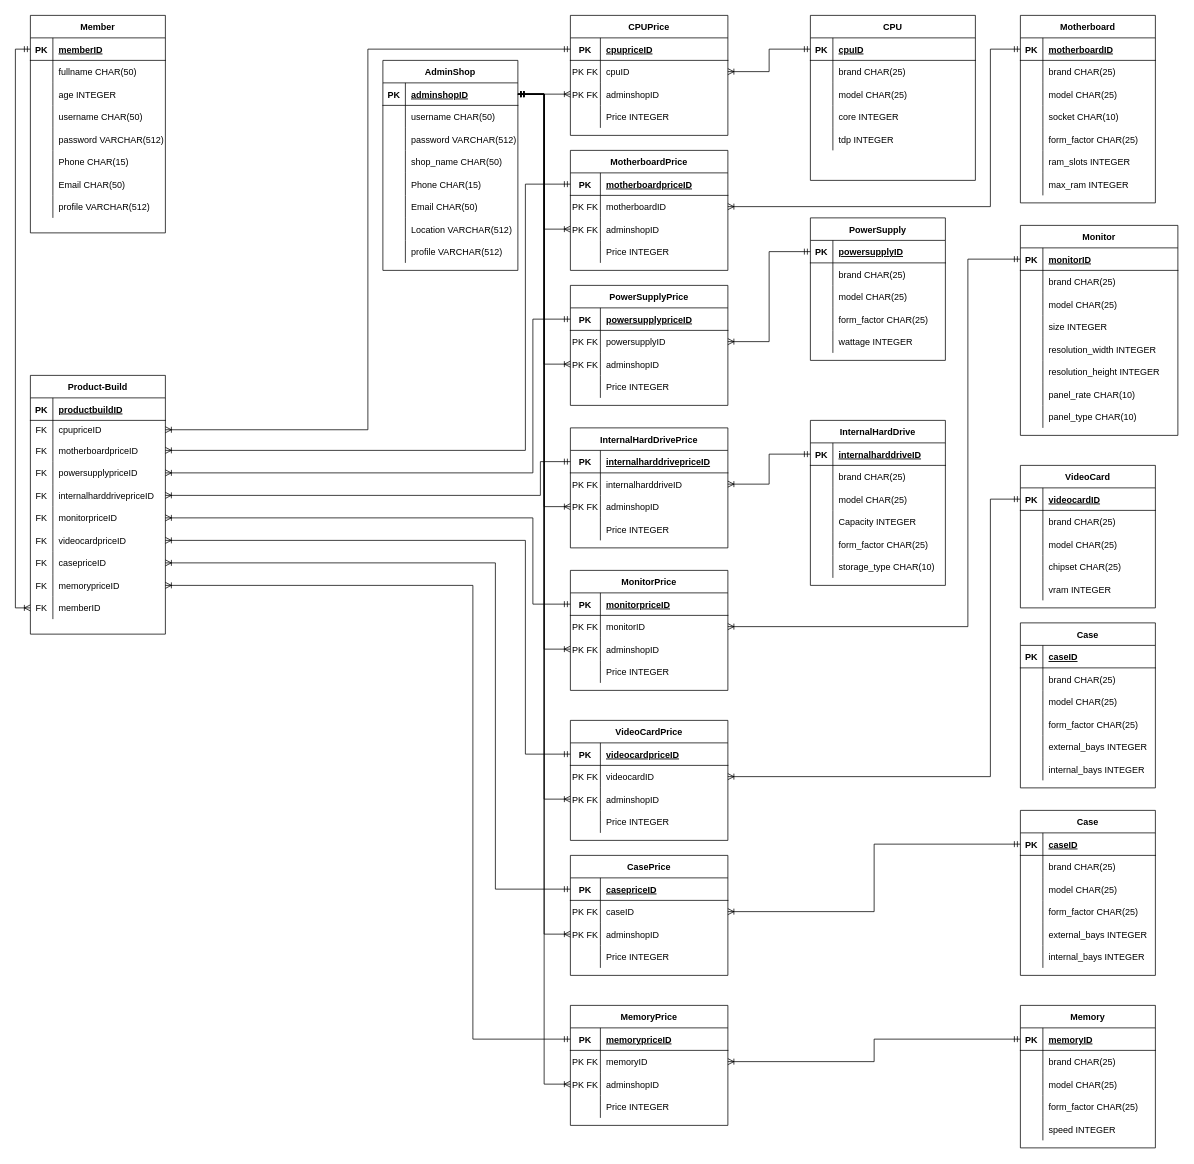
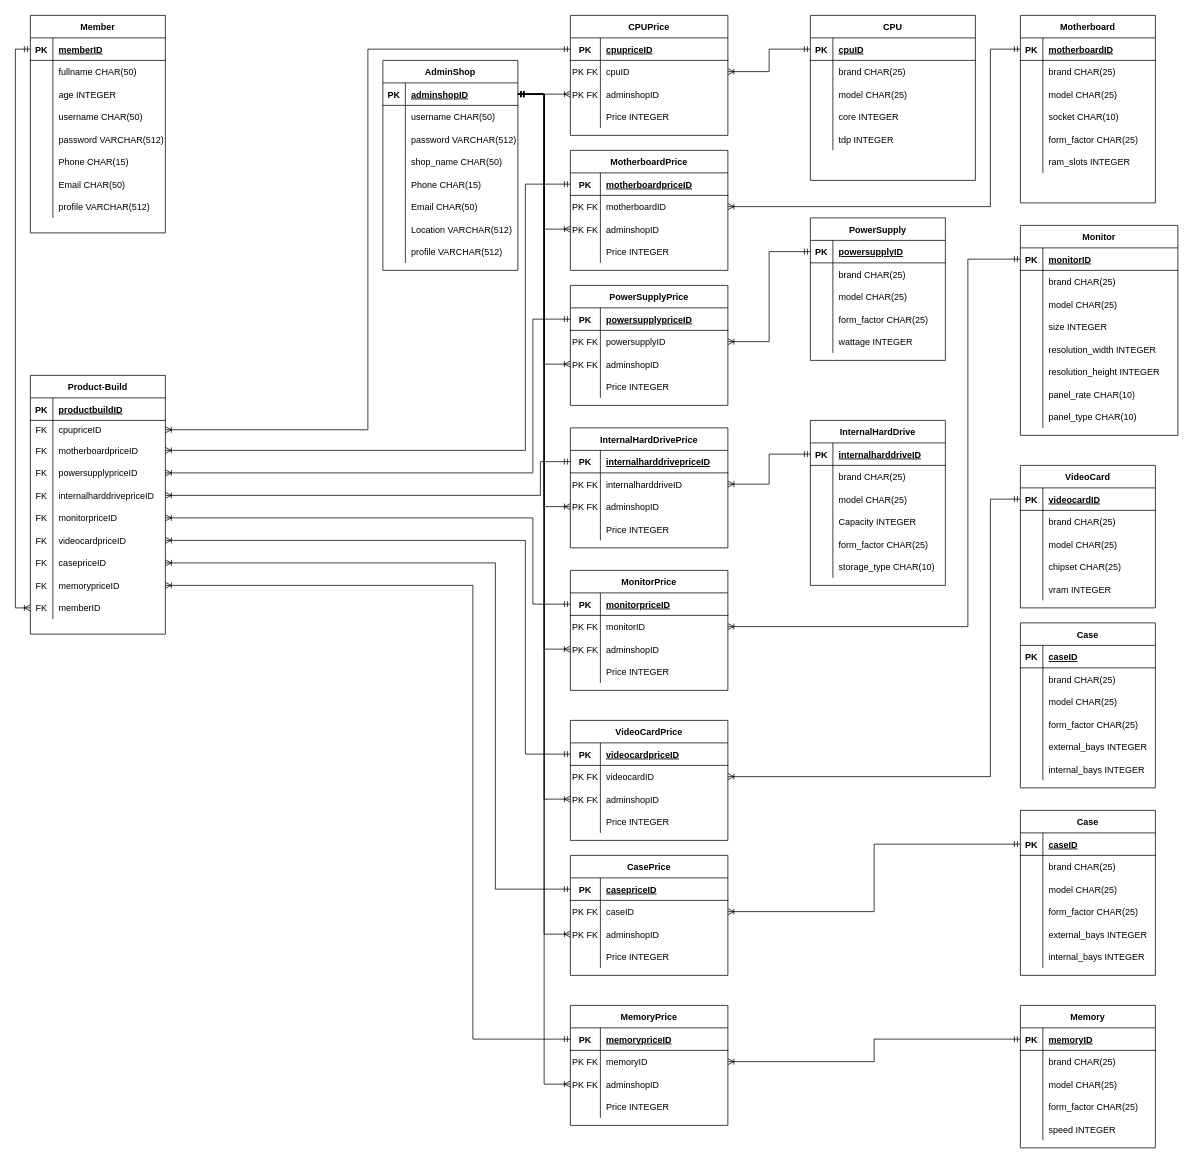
node "max_ram INTEGER": removed
